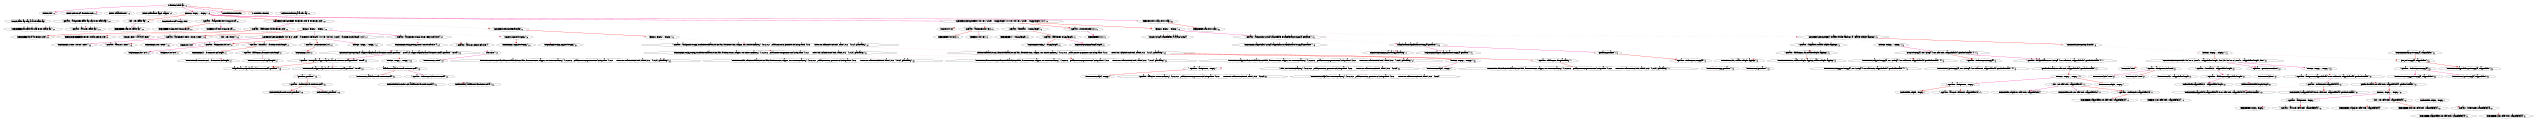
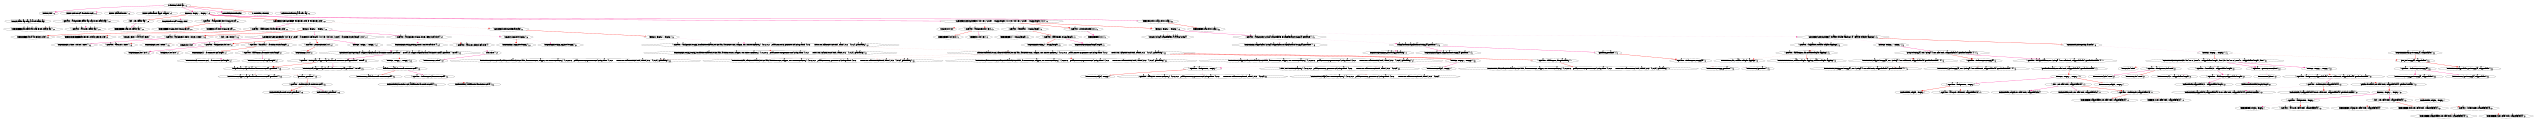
node "(IDENTIFIER,mapper,mapFileName(fromResources[i].getName()))": added
